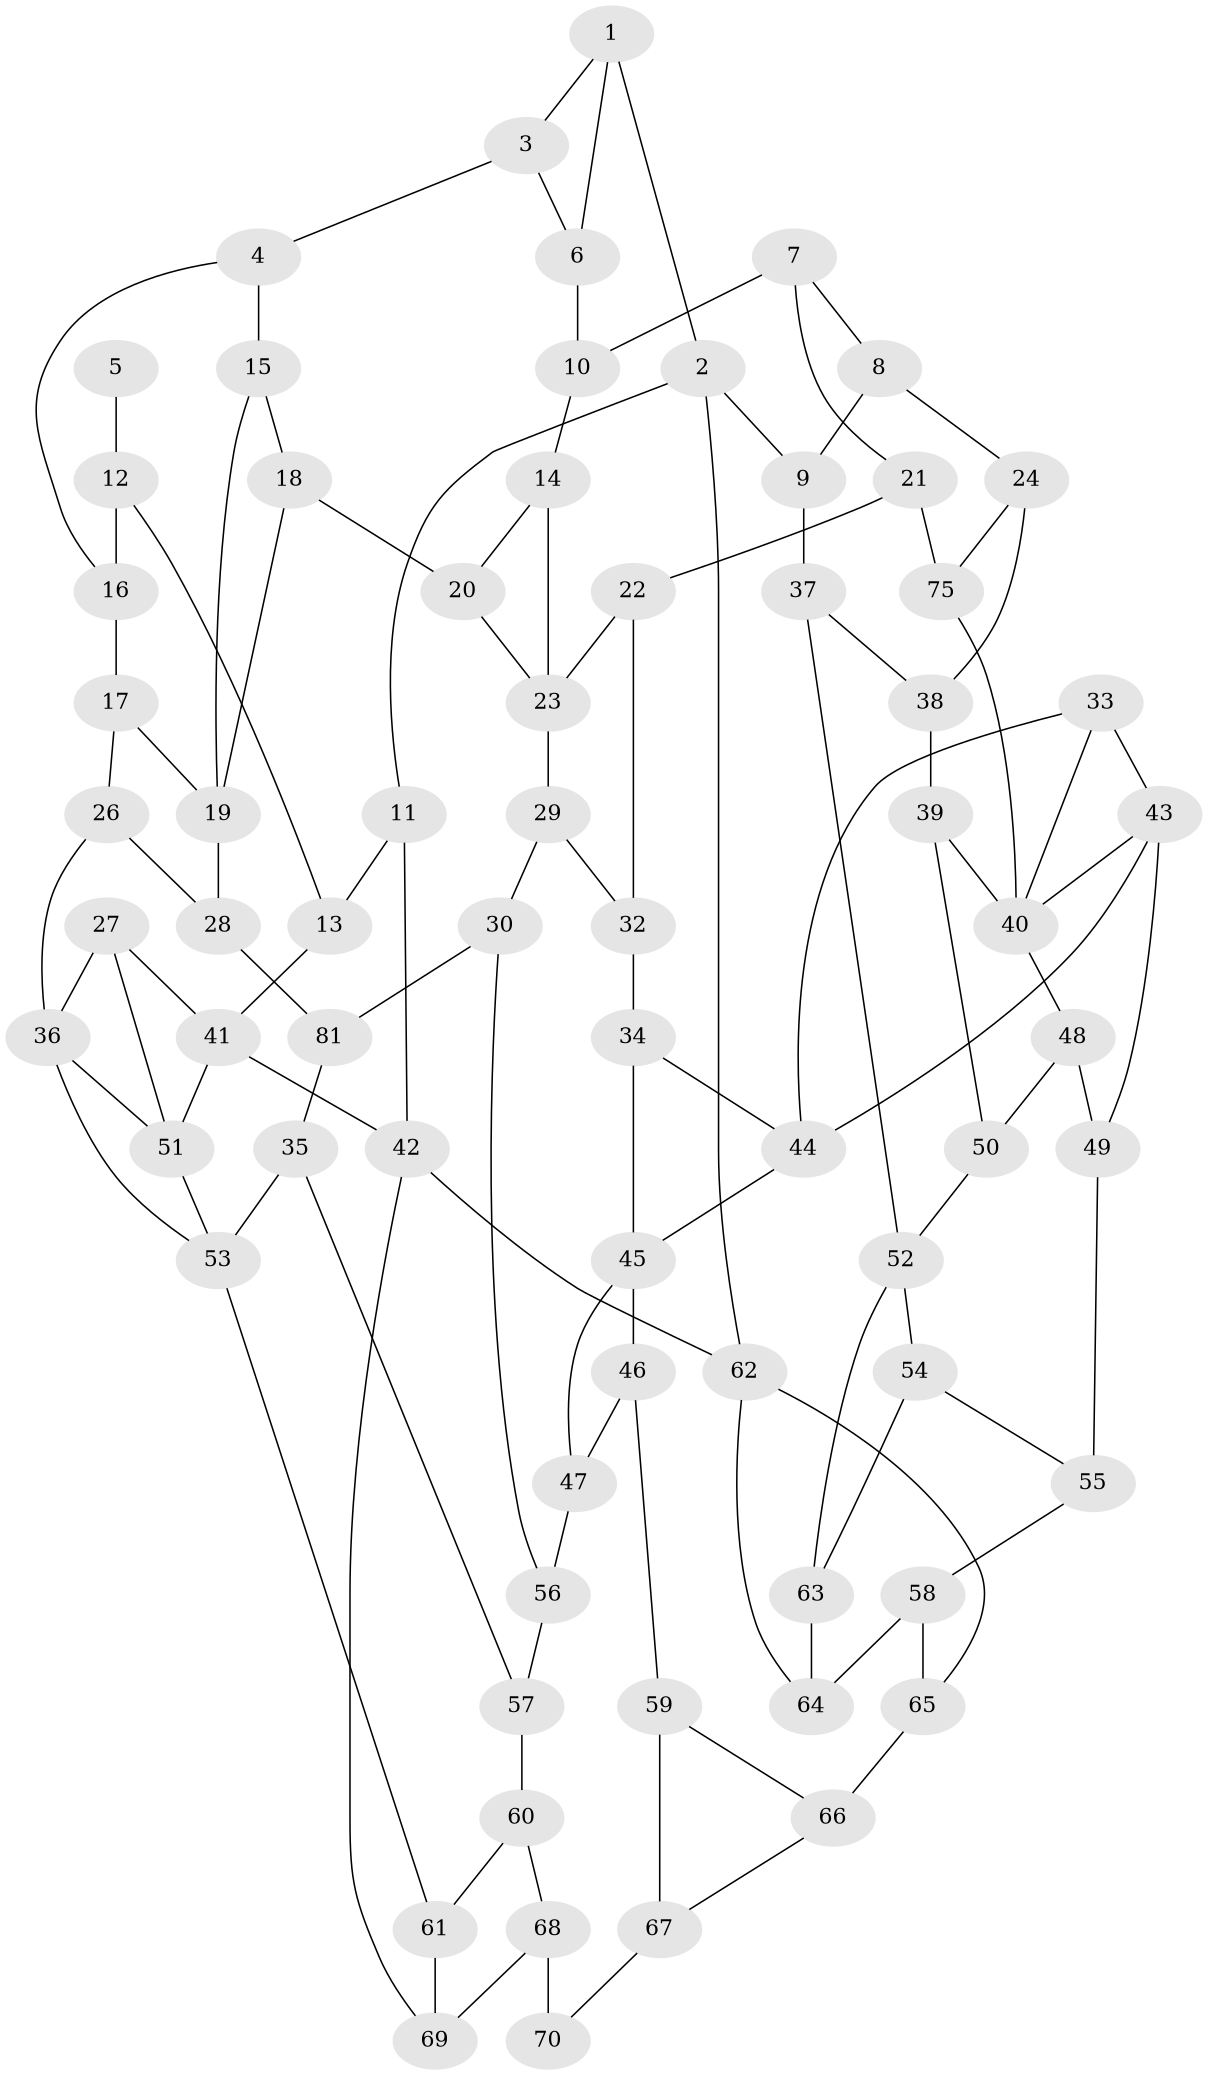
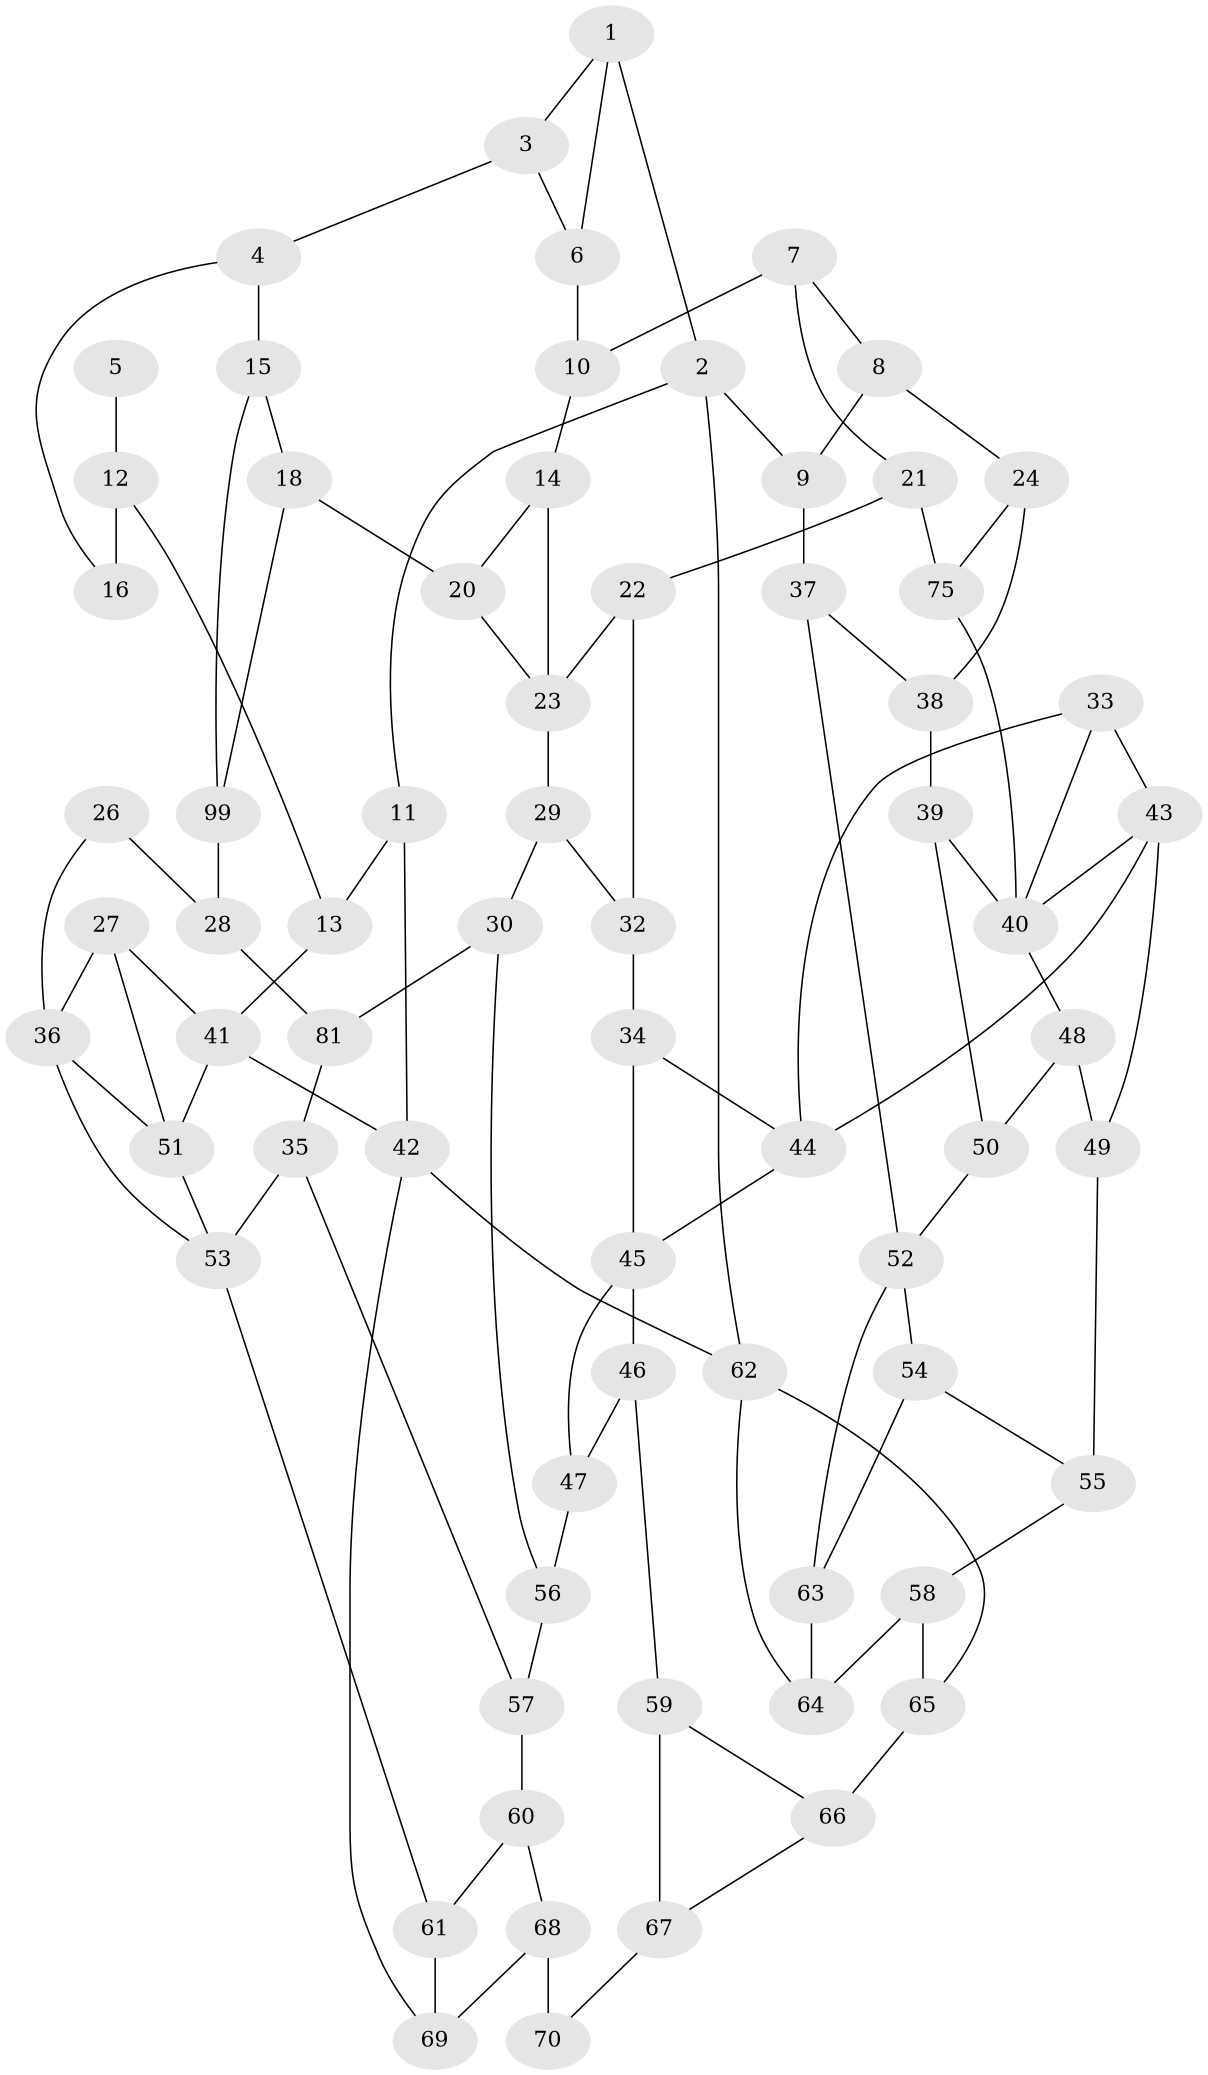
node "17": removed
node "19": label "19" -> "99"
